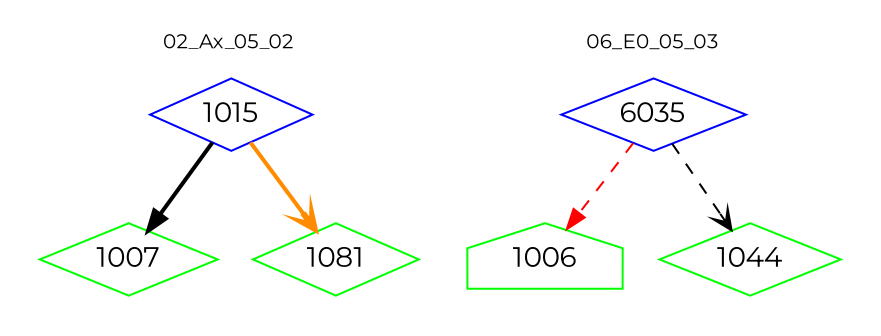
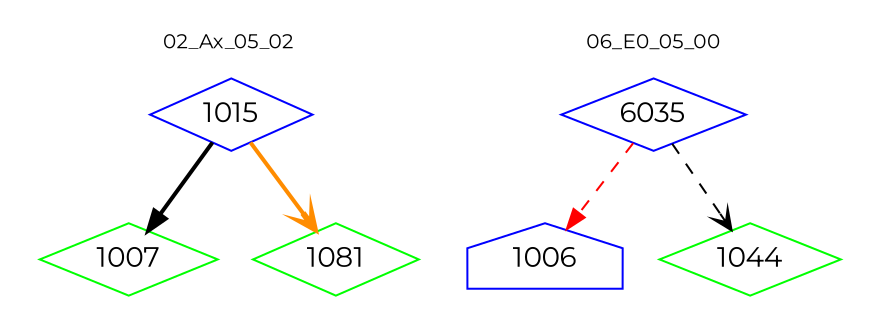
cluster "06_E0_05_03": label "06_E0_05_03" -> "06_E0_05_00"
node "1006": color green -> blue
